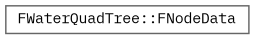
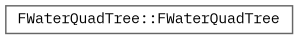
node "FWaterQuadTree::FNodeData": label "FWaterQuadTree::FNodeData" -> "FWaterQuadTree::FWaterQuadTree"
